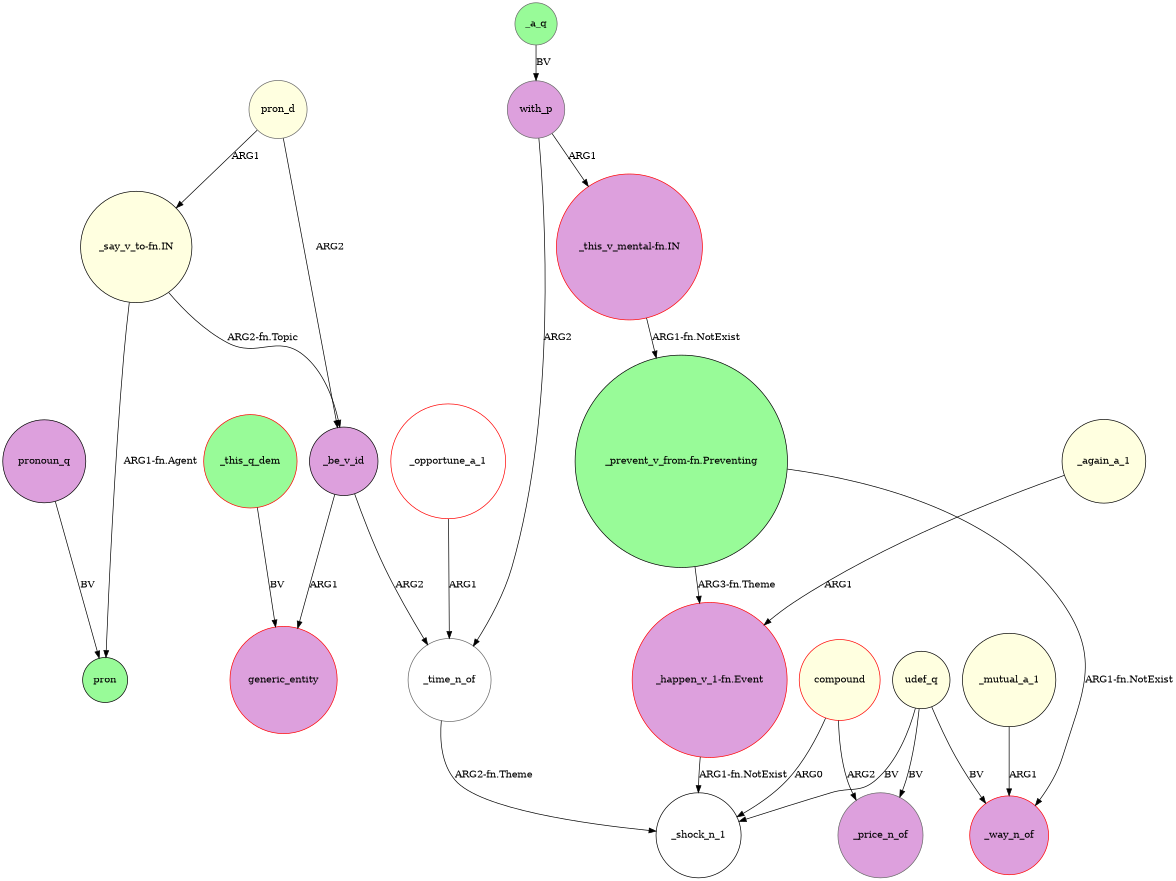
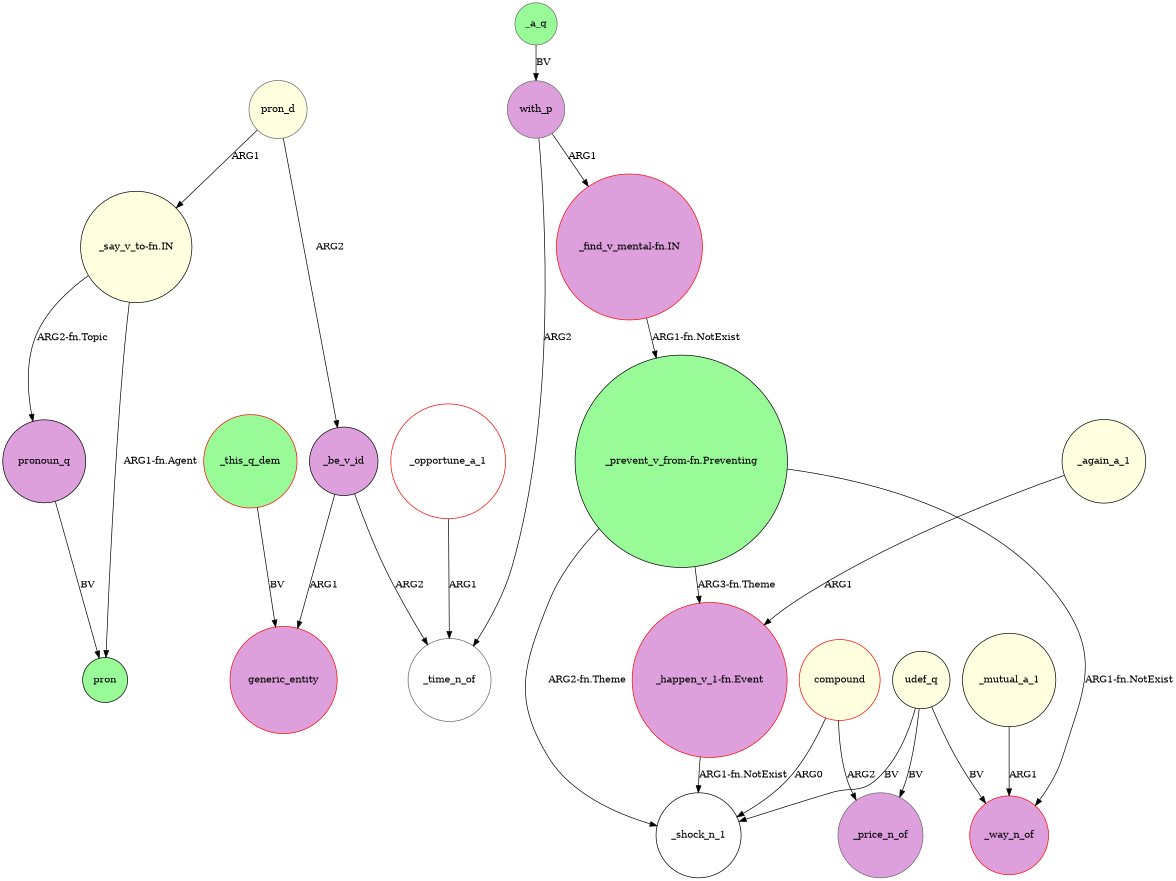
node "_this_v_mental-fn.IN": label "_this_v_mental-fn.IN" -> "_find_v_mental-fn.IN"
edge "_say_v_to-fn.IN" -> "_be_v_id": now "_say_v_to-fn.IN" -> "pronoun_q"
edge "_time_n_of" -> "_shock_n_1": now "_prevent_v_from-fn.Preventing" -> "_shock_n_1"
